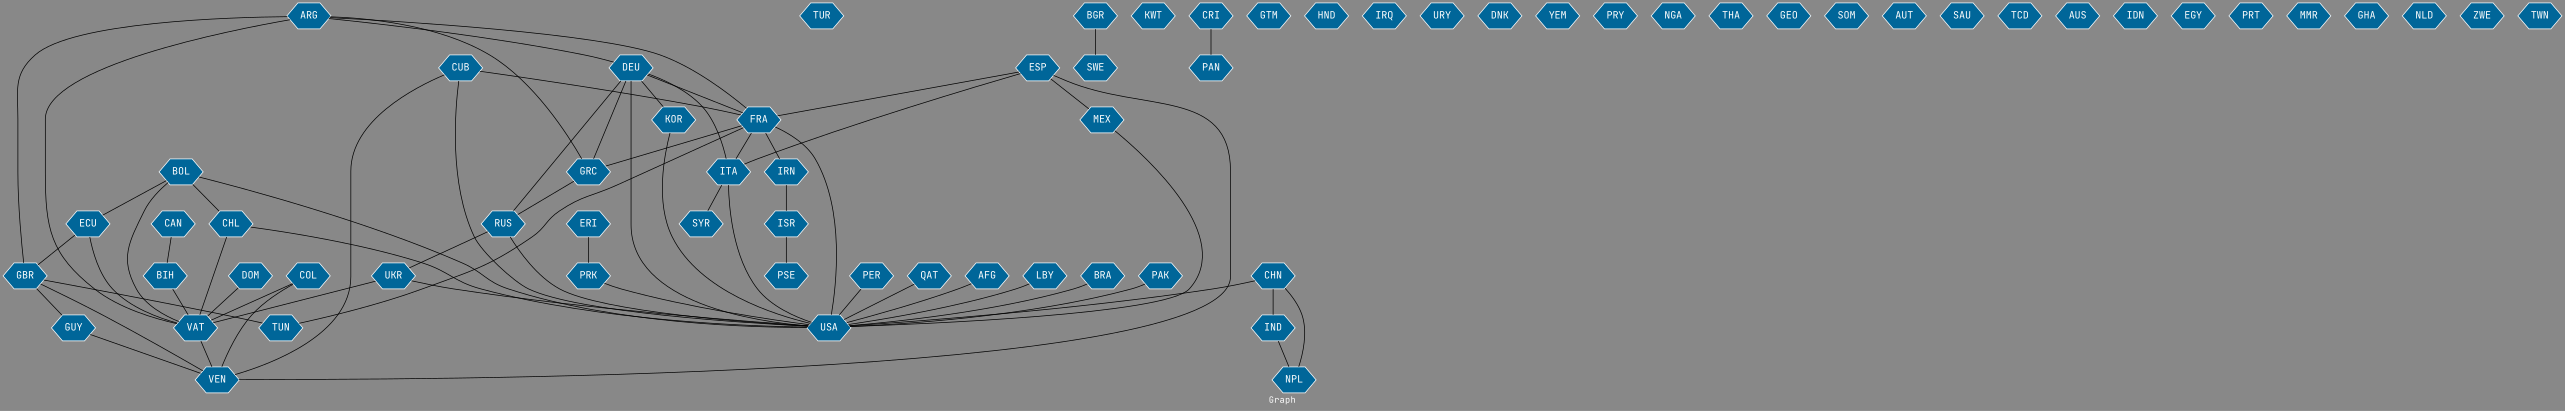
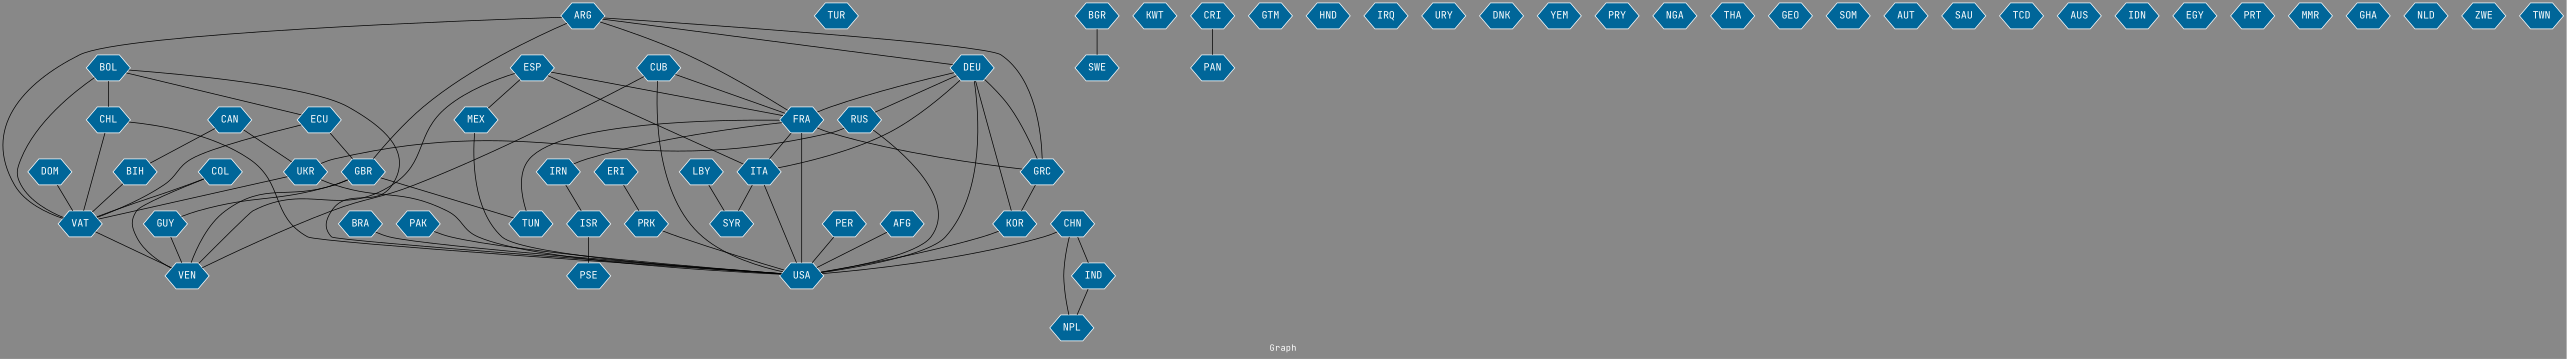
edge "CAN" -- "UKR": added
edge "GRC" -- "RUS": now "GRC" -- "KOR"
node "QAT": removed
edge "LBY" -- "USA": now "LBY" -- "SYR"
